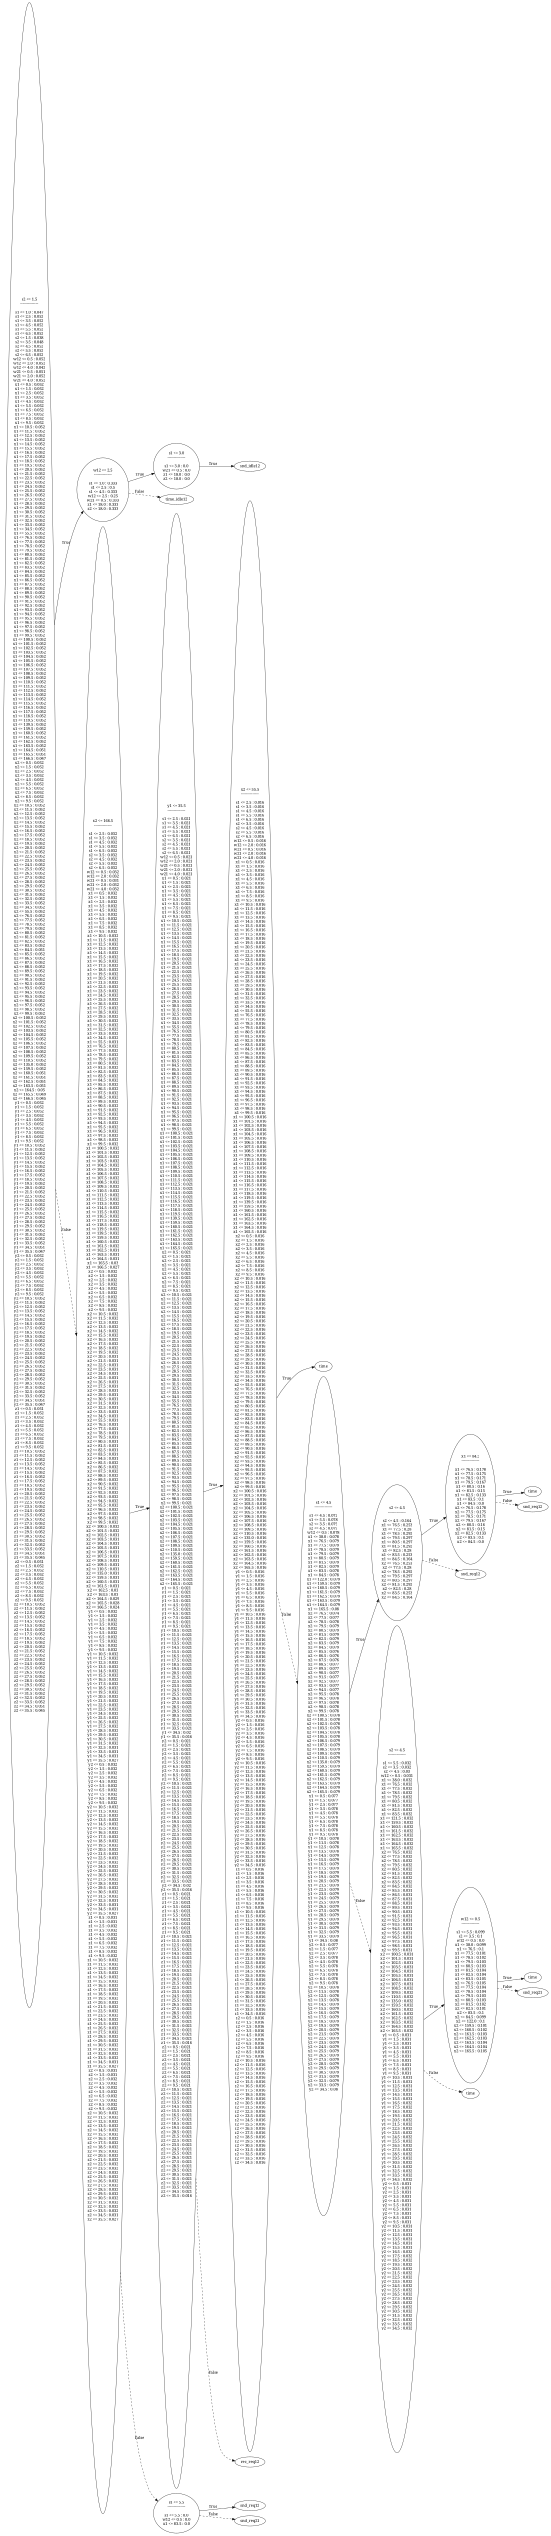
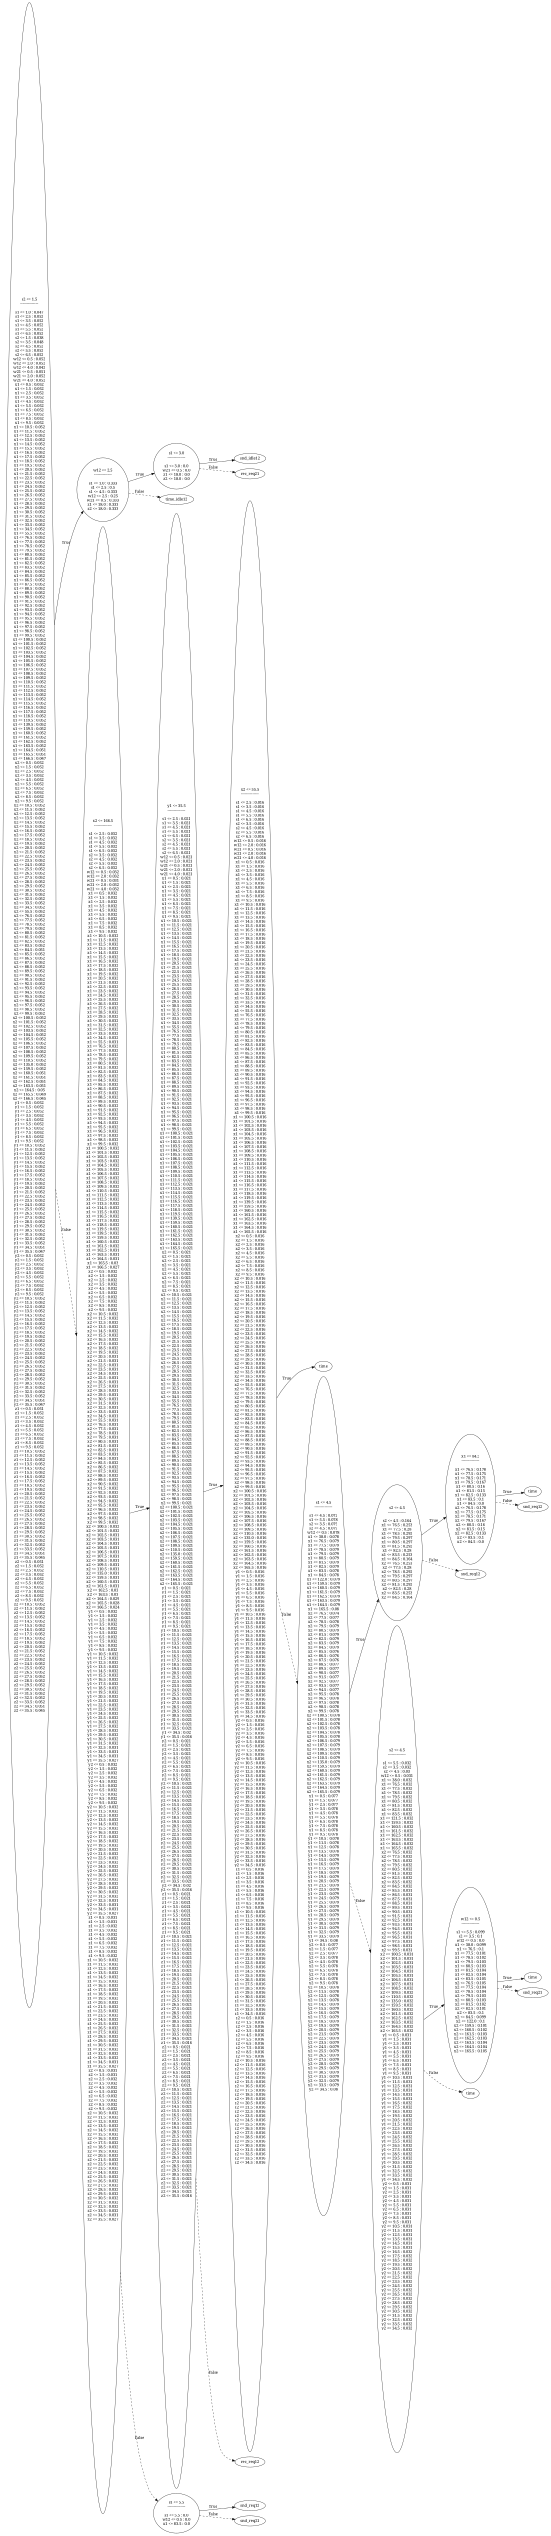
node "rec_req21": added
